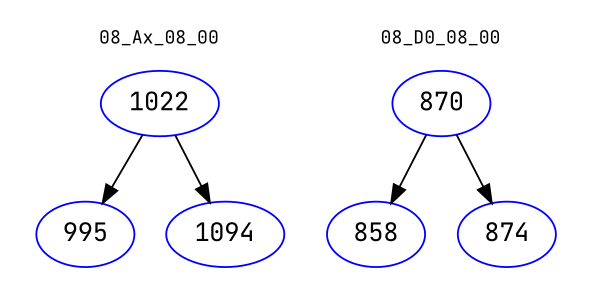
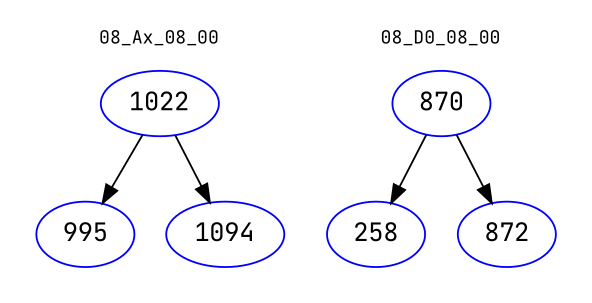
node "858": label "858" -> "258"
node "874": label "874" -> "872"
